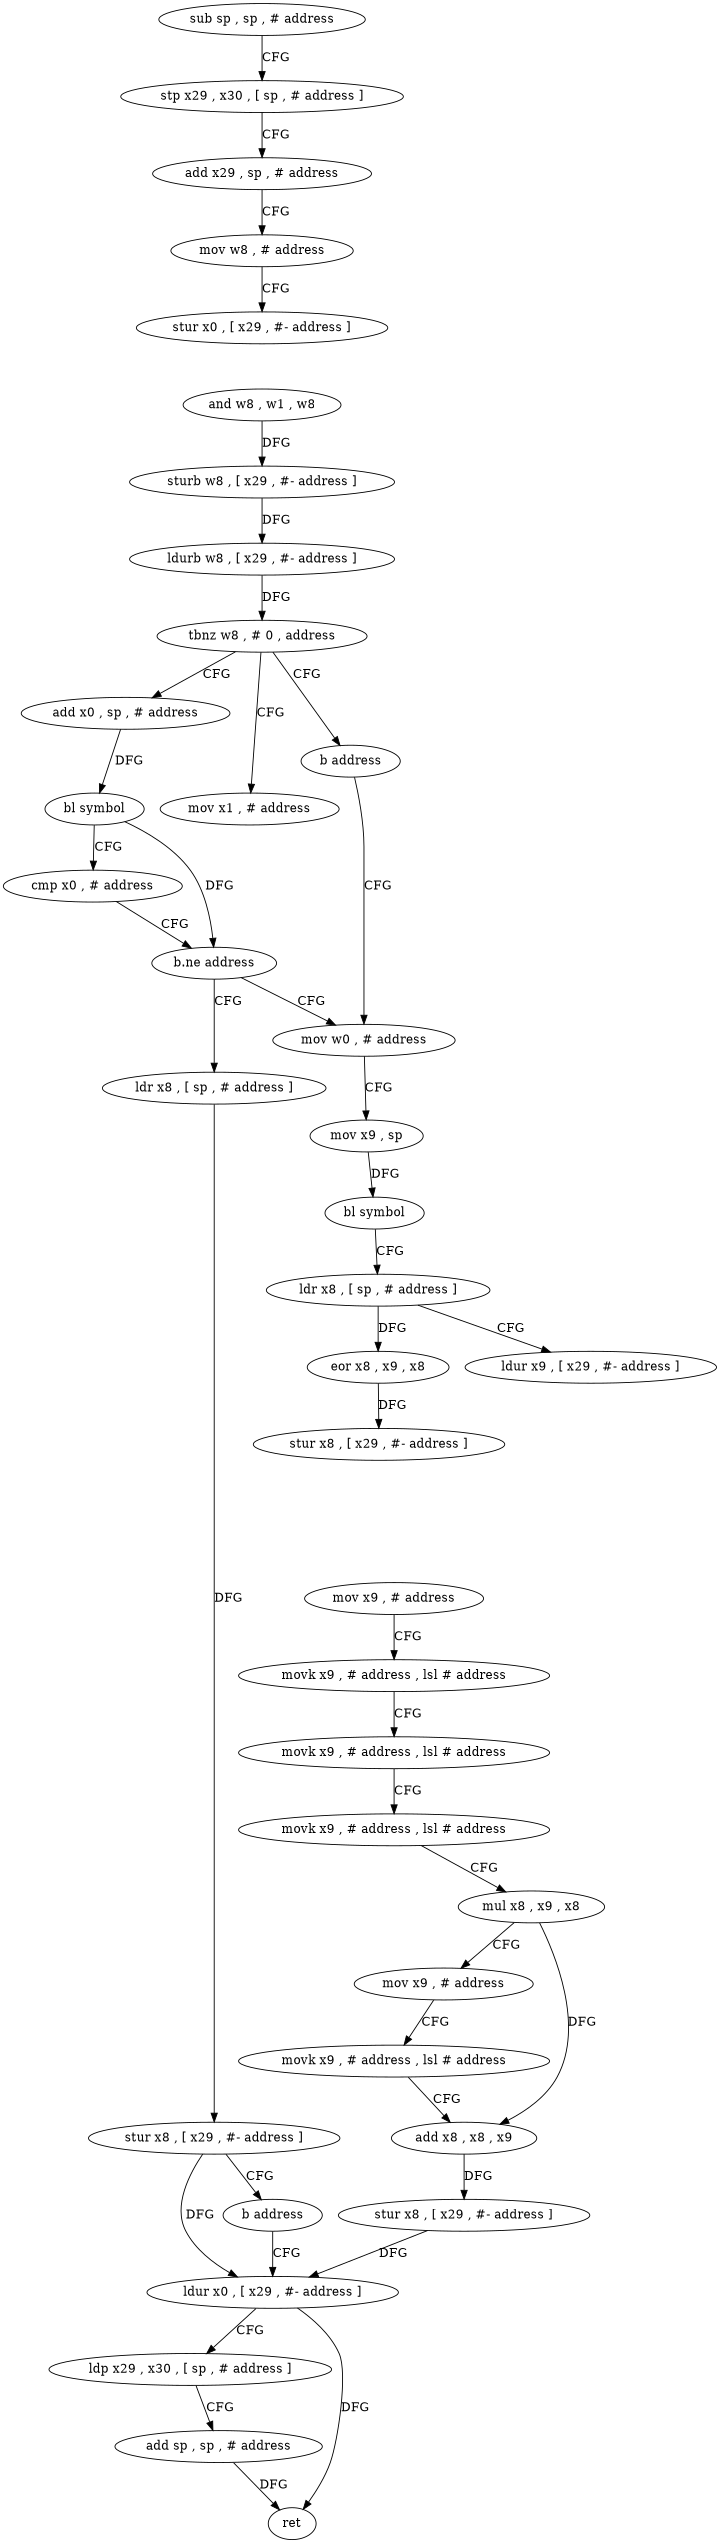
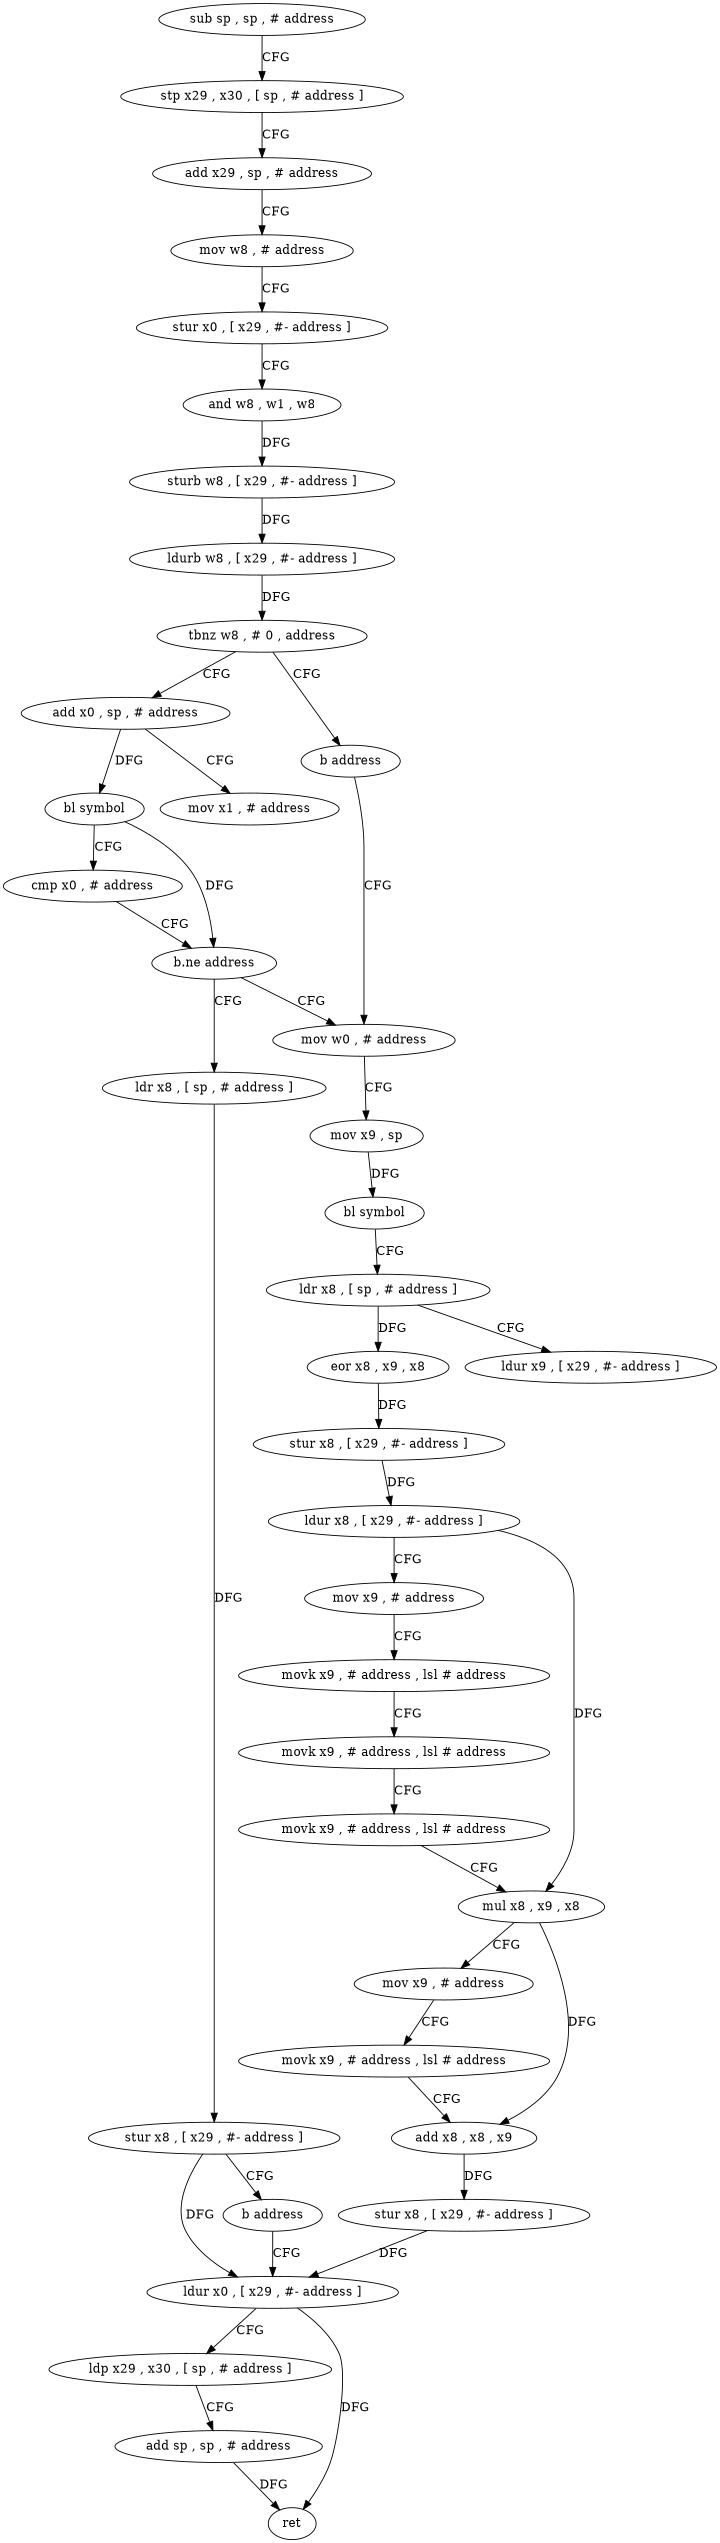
edge "stur x0 , [ x29 , #- address ]" -> "and w8 , w1 , w8": added, label "CFG"
edge "tbnz w8 , # 0 , address" -> "mov x1 , # address": now "add x0 , sp , # address" -> "mov x1 , # address"
node "ldur x8 , [ x29 , #- address ]": added
